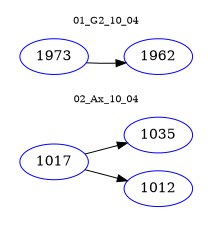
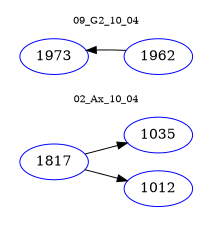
cluster "01_G2_10_04": label "01_G2_10_04" -> "09_G2_10_04"
edge "1973" -> "1962": reversed
node "1017": label "1017" -> "1817"
